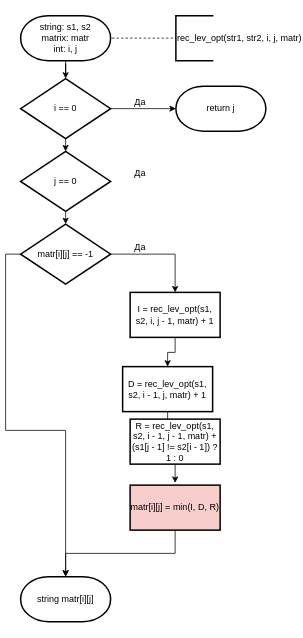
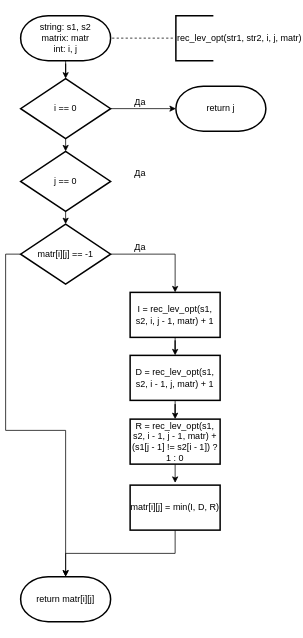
node "D = rec_lev_opt(s1, s2, i - 1, j, matr) + 1": moved (168, 389) -> (175, 378)
node "matr[i][j] = min(I, D, R)": fillcolor #f8cecc -> #ffffff
node "string matr[i][j]": label "string matr[i][j]" -> "return matr[i][j]"
